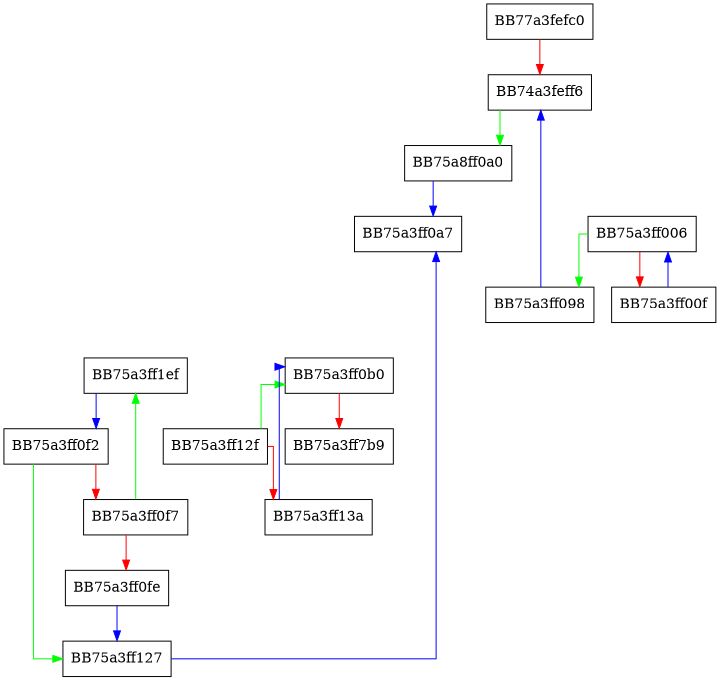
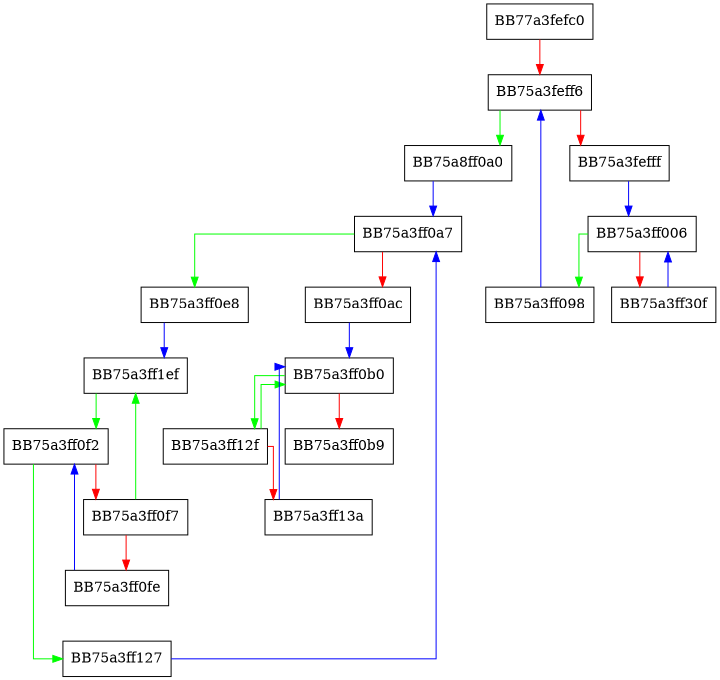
node "BB74a3feff6": label "BB74a3feff6" -> "BB75a3feff6"
node "BB75a3fefff": added
node "BB75a3ff0e8": added
node "BB75a3ff0ac": added
node "BB75a3ff00f": label "BB75a3ff00f" -> "BB75a3ff30f"
edge "BB75a3ff0b0" -> "BB75a3ff12f": added
edge "BB75a3ff1ef" -> "BB75a3ff0f2": color blue -> green
node "BB75a3ff7b9": label "BB75a3ff7b9" -> "BB75a3ff0b9"
edge "BB75a3ff0fe" -> "BB75a3ff127": now "BB75a3ff0fe" -> "BB75a3ff0f2"
